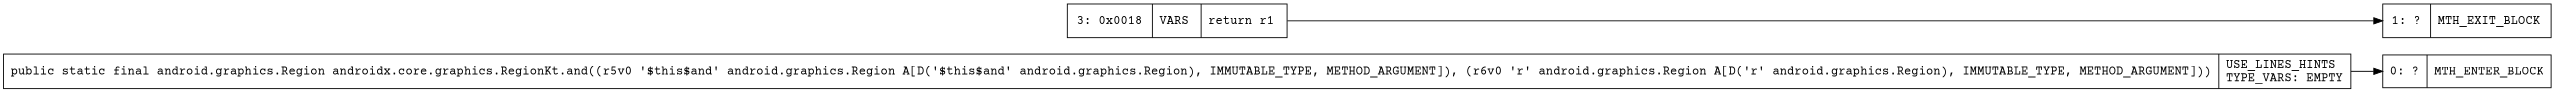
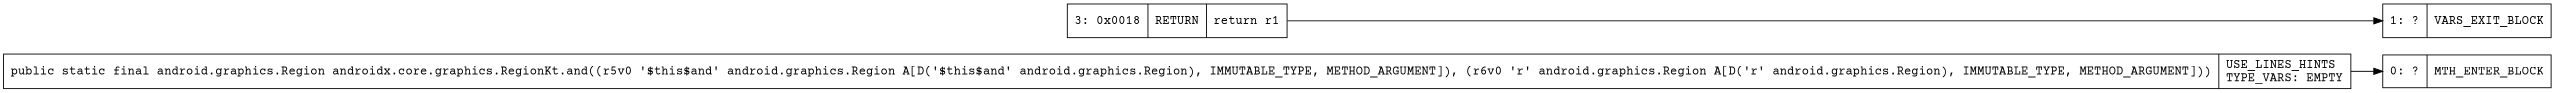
node "3: 0x0018": text "VARS" -> "RETURN"
node "1: ?": text "MTH_EXIT_BLOCK" -> "VARS_EXIT_BLOCK"
